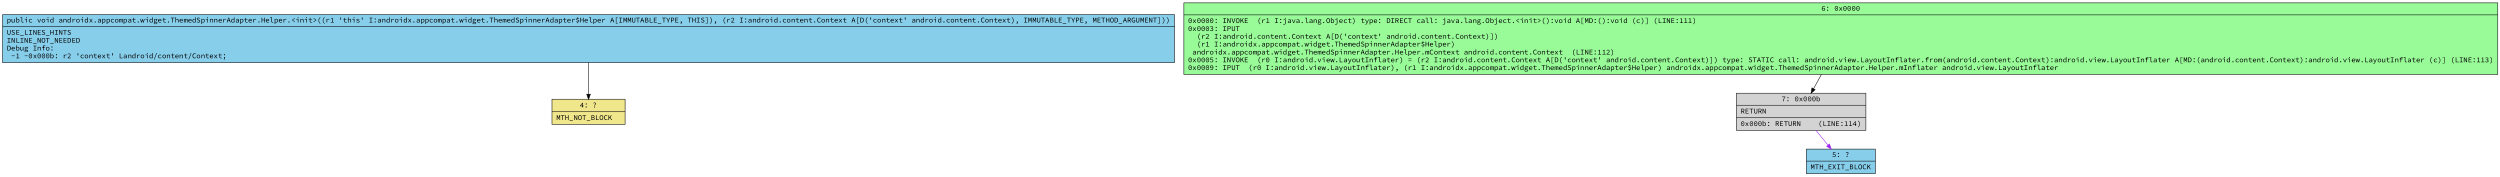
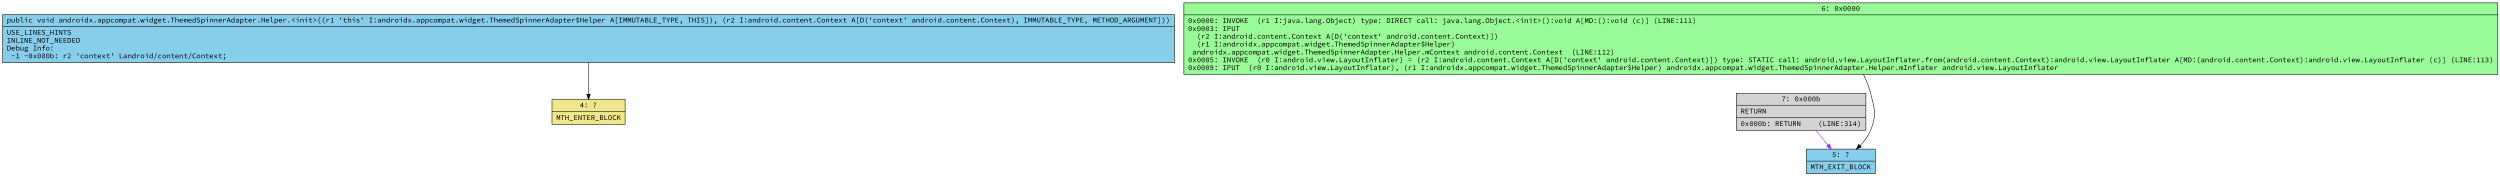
edge "6: 0x0000" -> "7: 0x000b": now "6: 0x0000" -> "5: ?"
node "4: ?": text "MTH_NOT_BLOCK" -> "MTH_ENTER_BLOCK"
node "7: 0x000b": text "0x000b: RETURN    (LINE:114)" -> "0x000b: RETURN    (LINE:314)"
